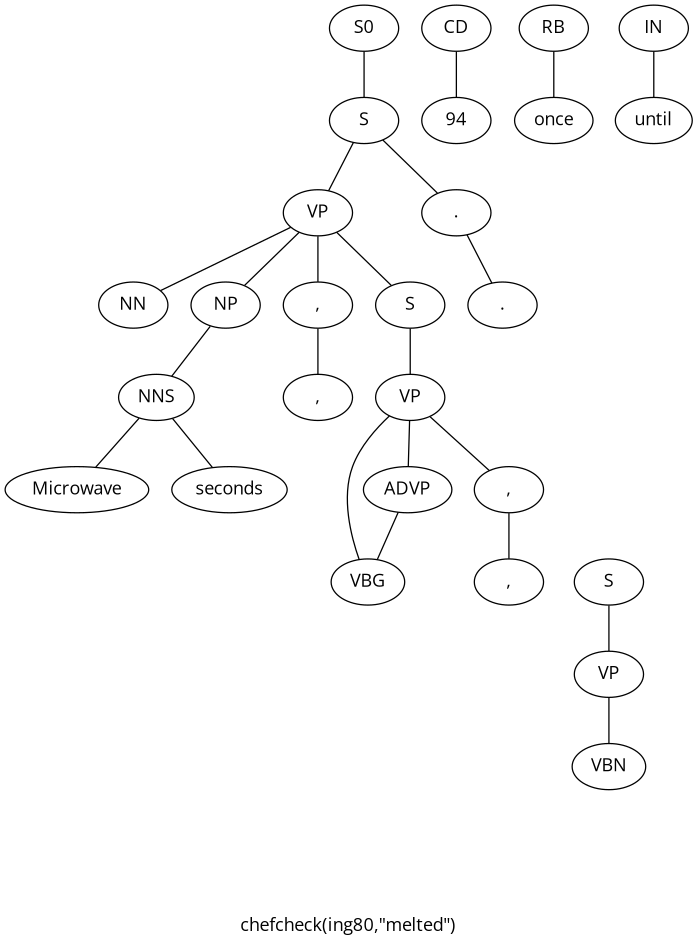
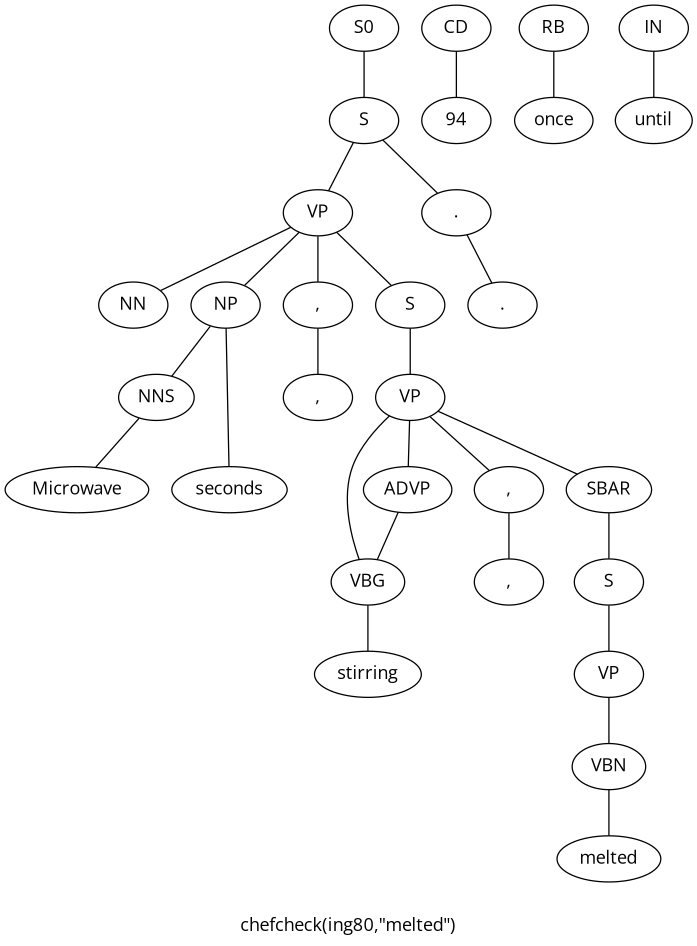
edge "NNS" -- "seconds": now "NP" -- "seconds"
node "SBAR": added
node "stirring": added
node "melted": added
